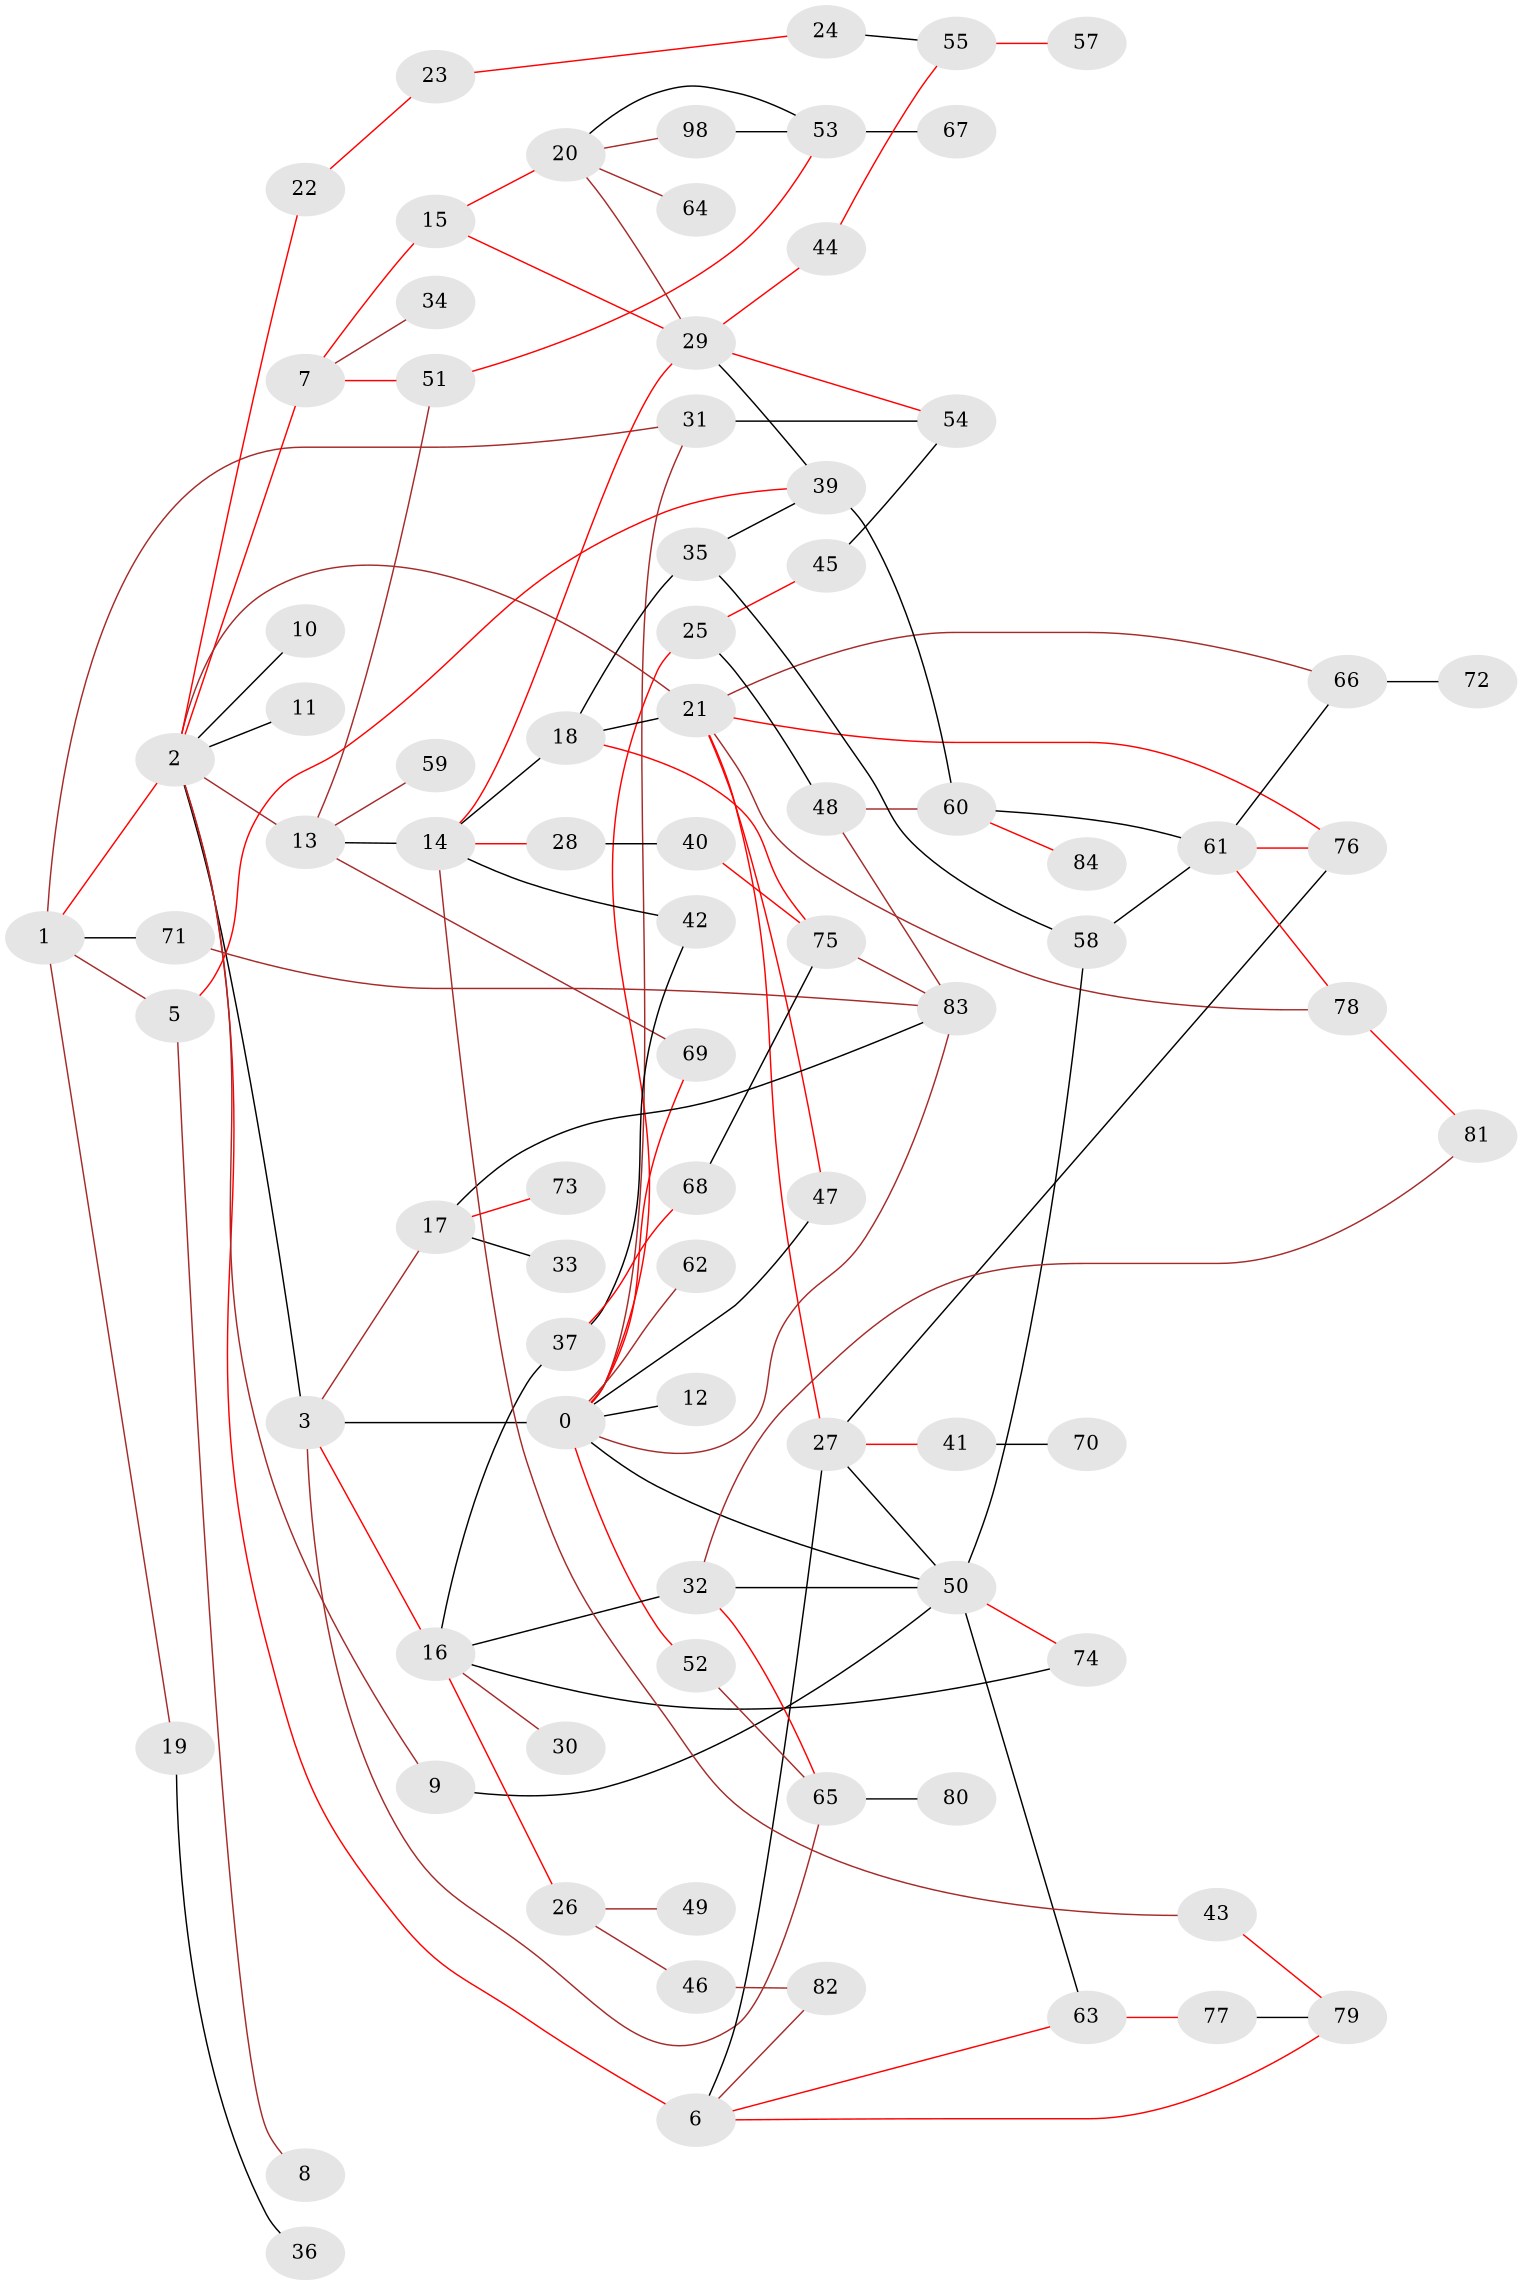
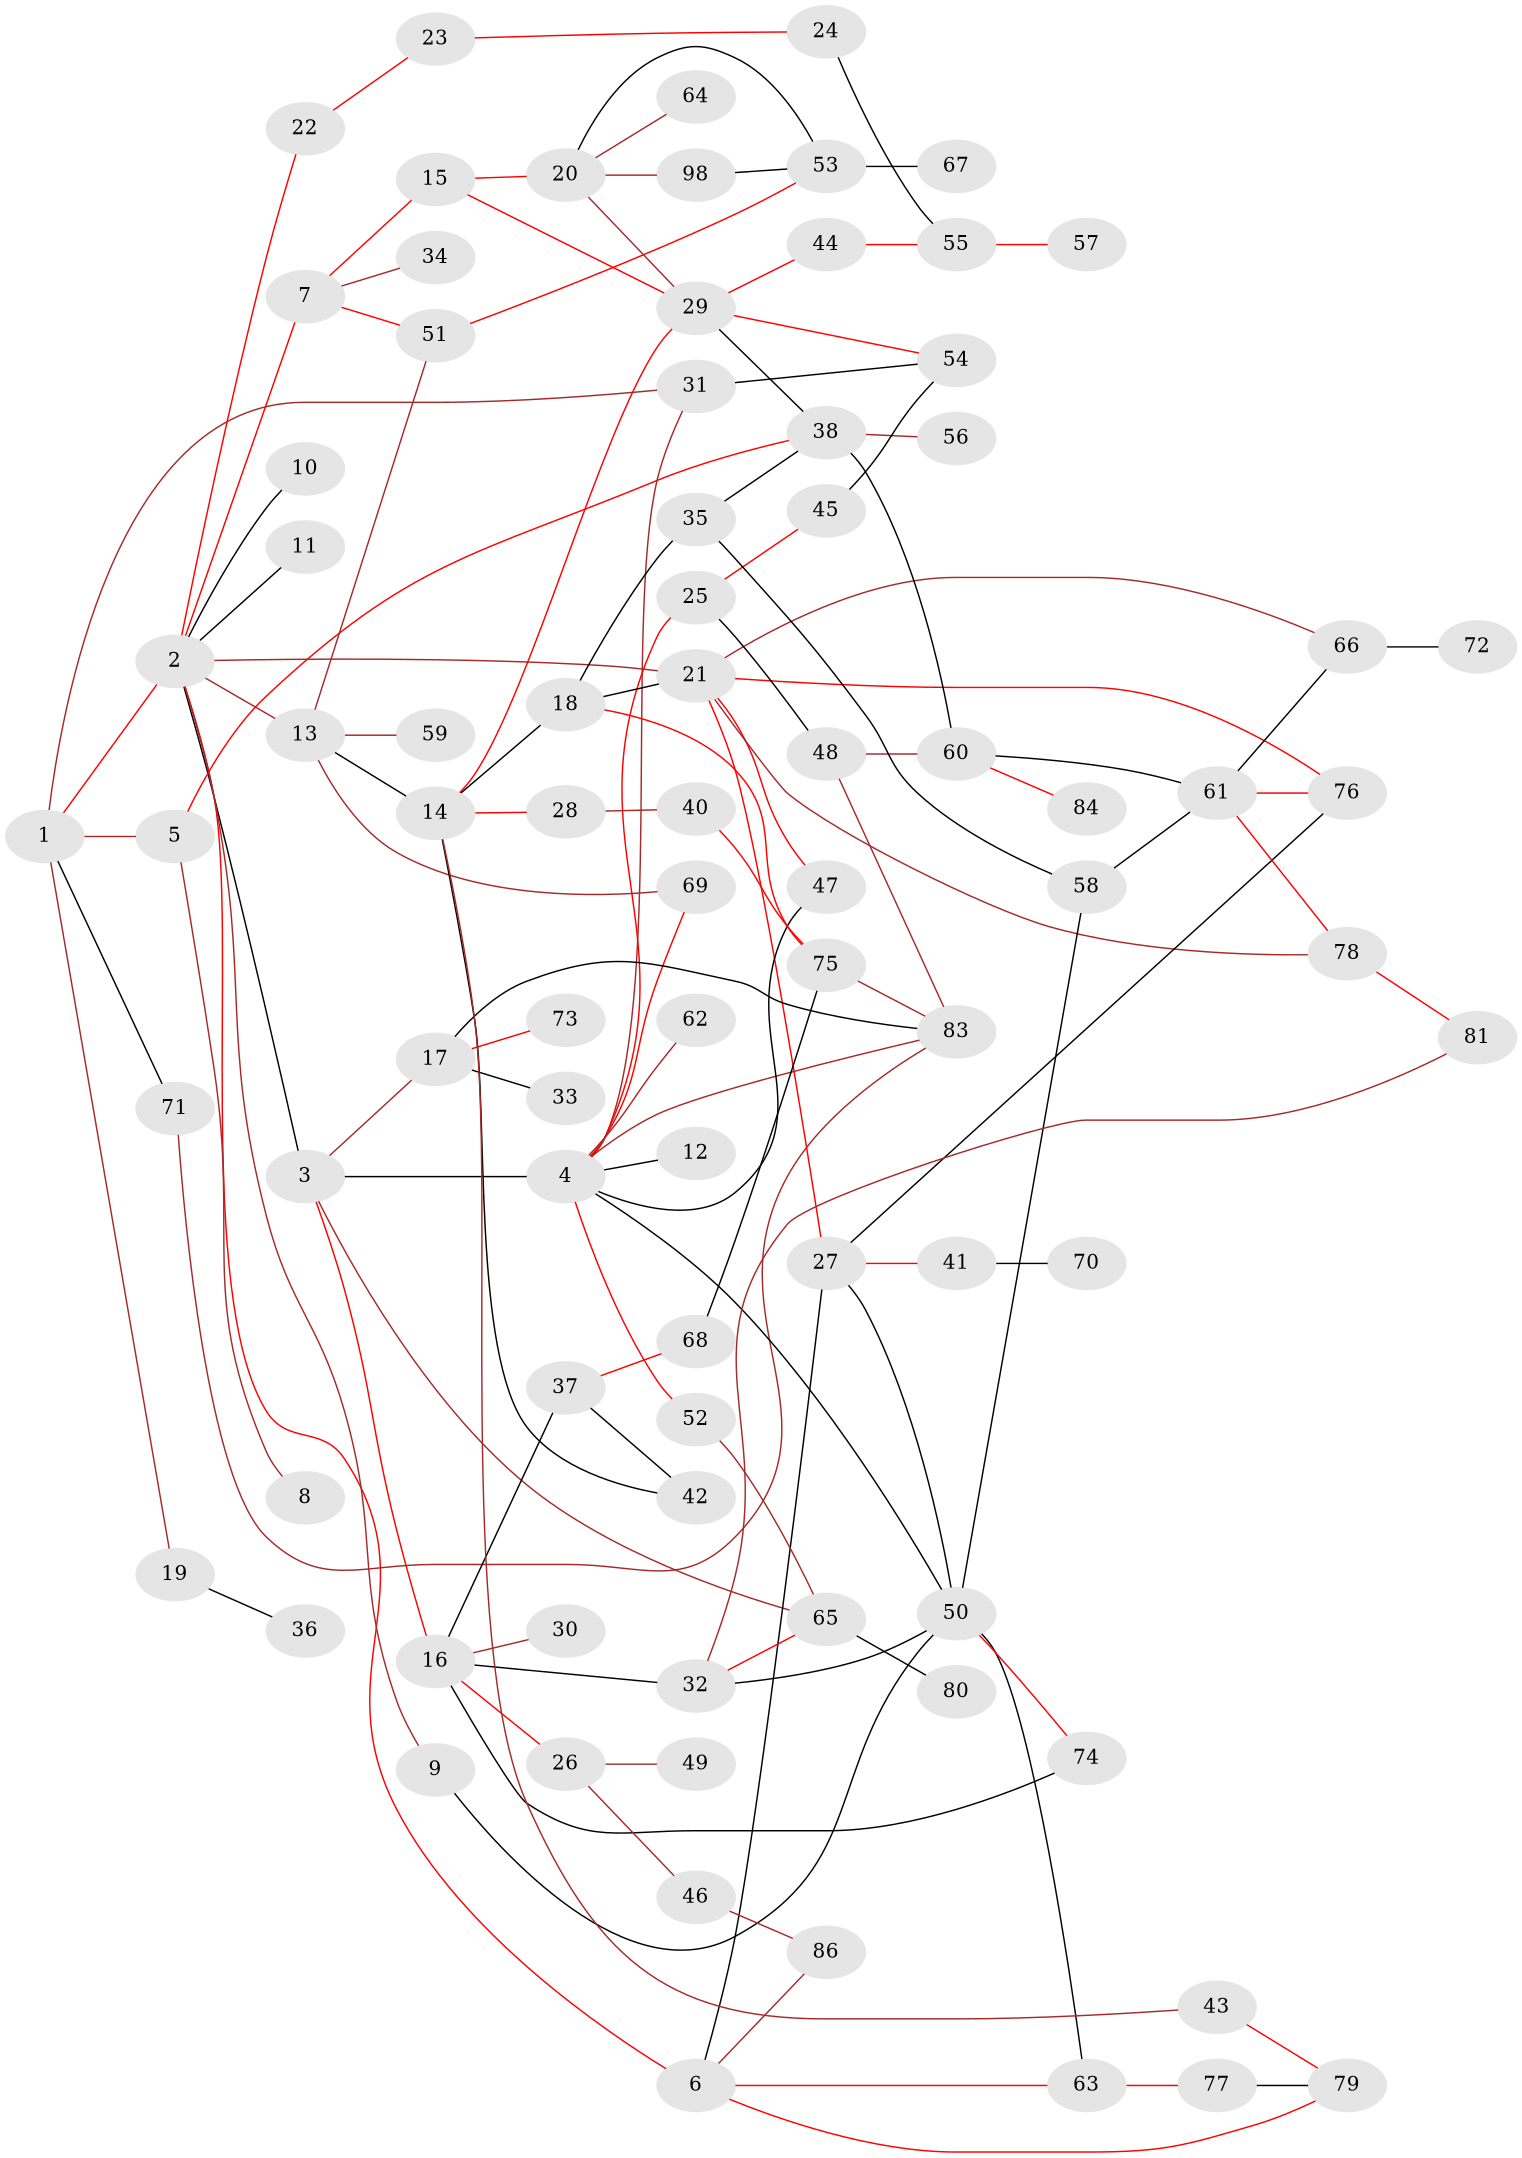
node "56": added
node "39": label "39" -> "38"
edge "28" -- "40": color black -> brown
node "0": label "0" -> "4"
node "82": label "82" -> "86"
